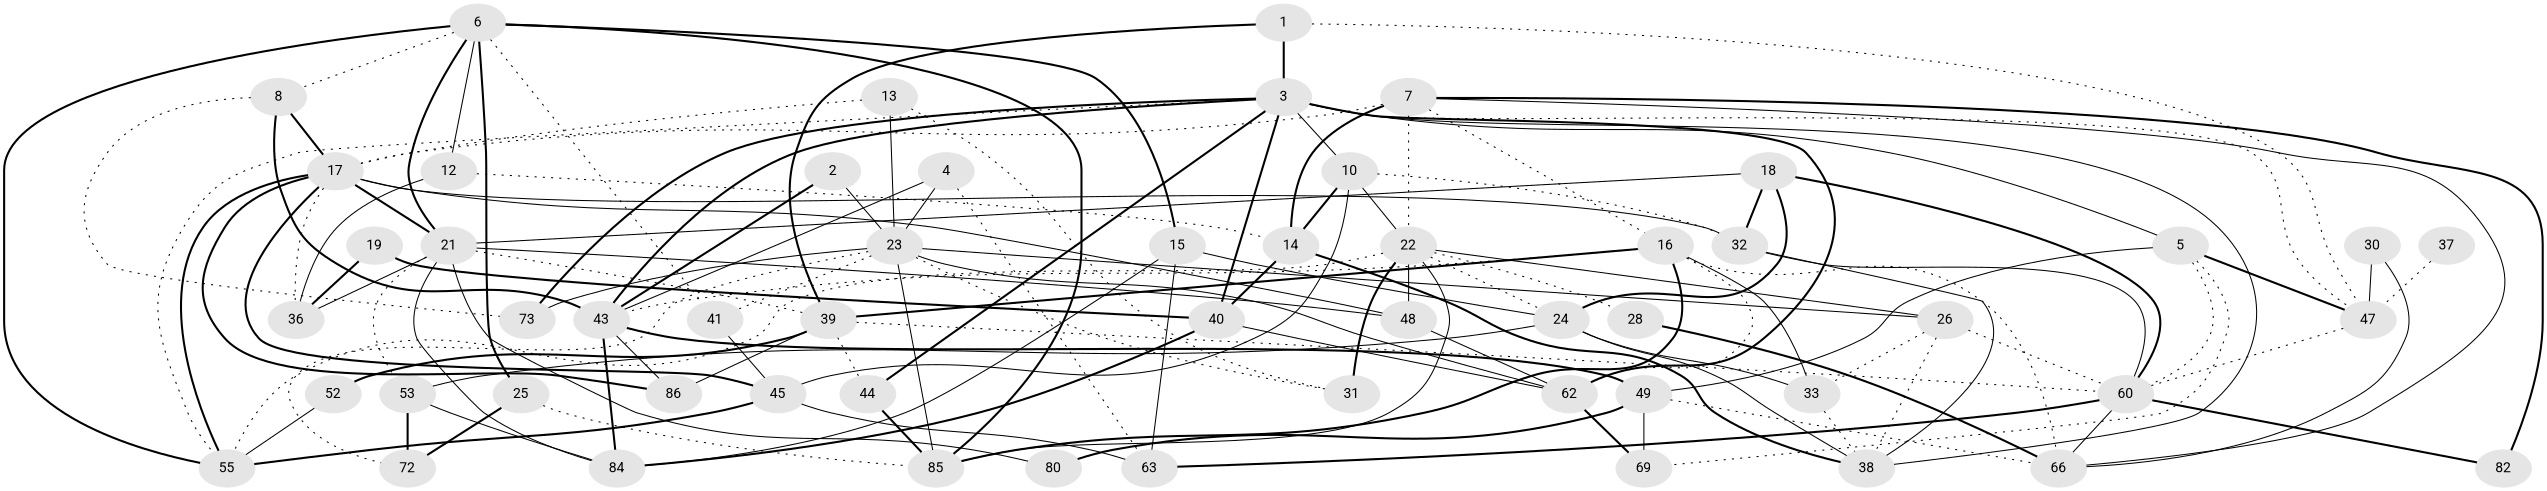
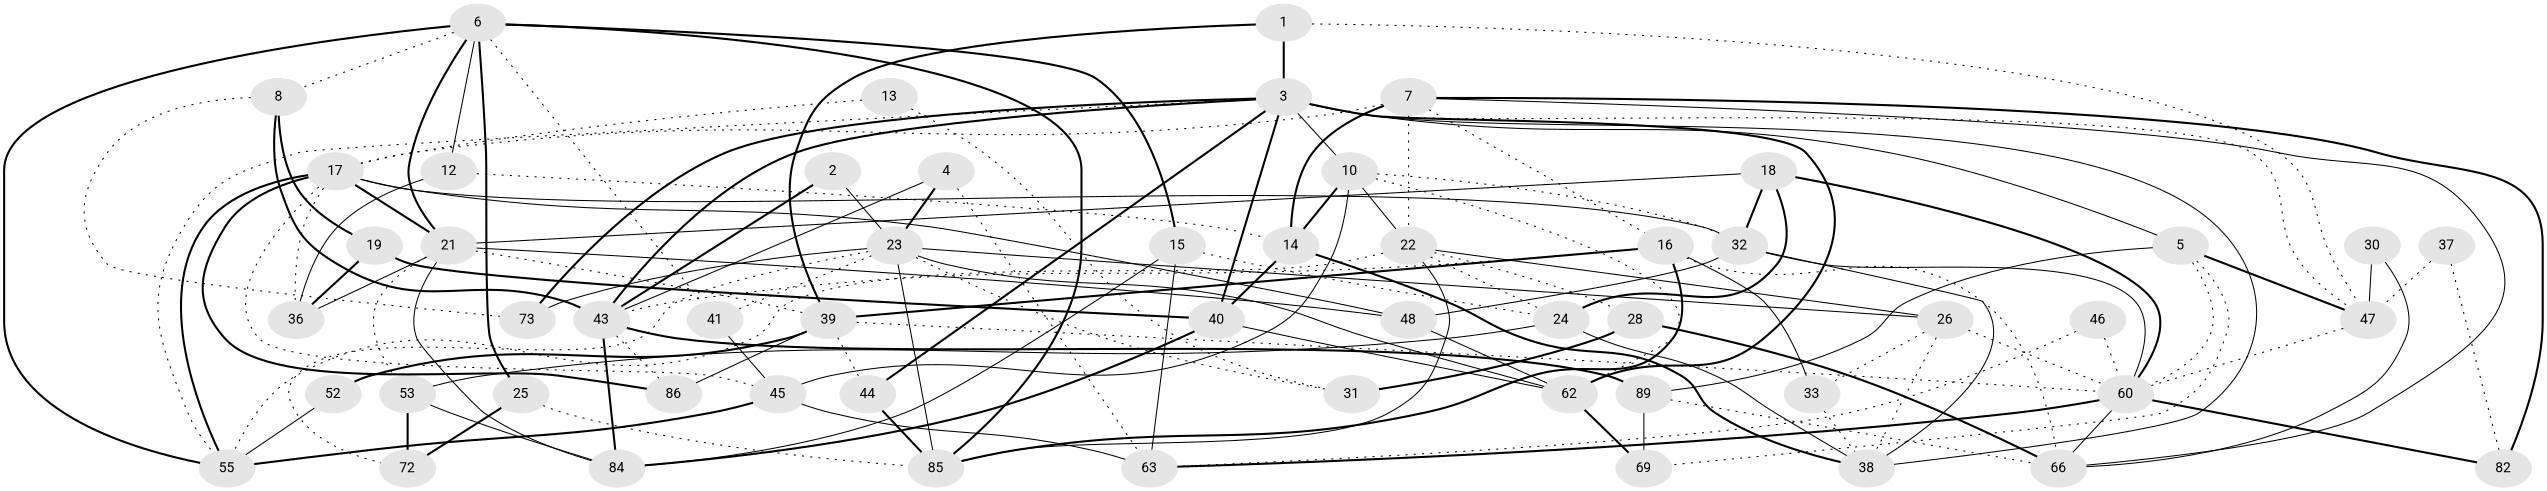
edge "8" -- "17": now "8" -- "19"
edge "13" -- "23": removed
edge "4" -- "23": style solid -> bold
edge "22" -- "48": now "32" -- "48"
edge "15" -- "24": style solid -> dotted
node "46": added
edge "22" -- "31": now "28" -- "31"
edge "16" -- "62": now "10" -- "62"
edge "43" -- "86": style solid -> dotted
edge "37" -- "82": added
edge "24" -- "33": removed
edge "17" -- "45": style bold -> dotted
node "49": label "49" -> "89"
node "80": removed
